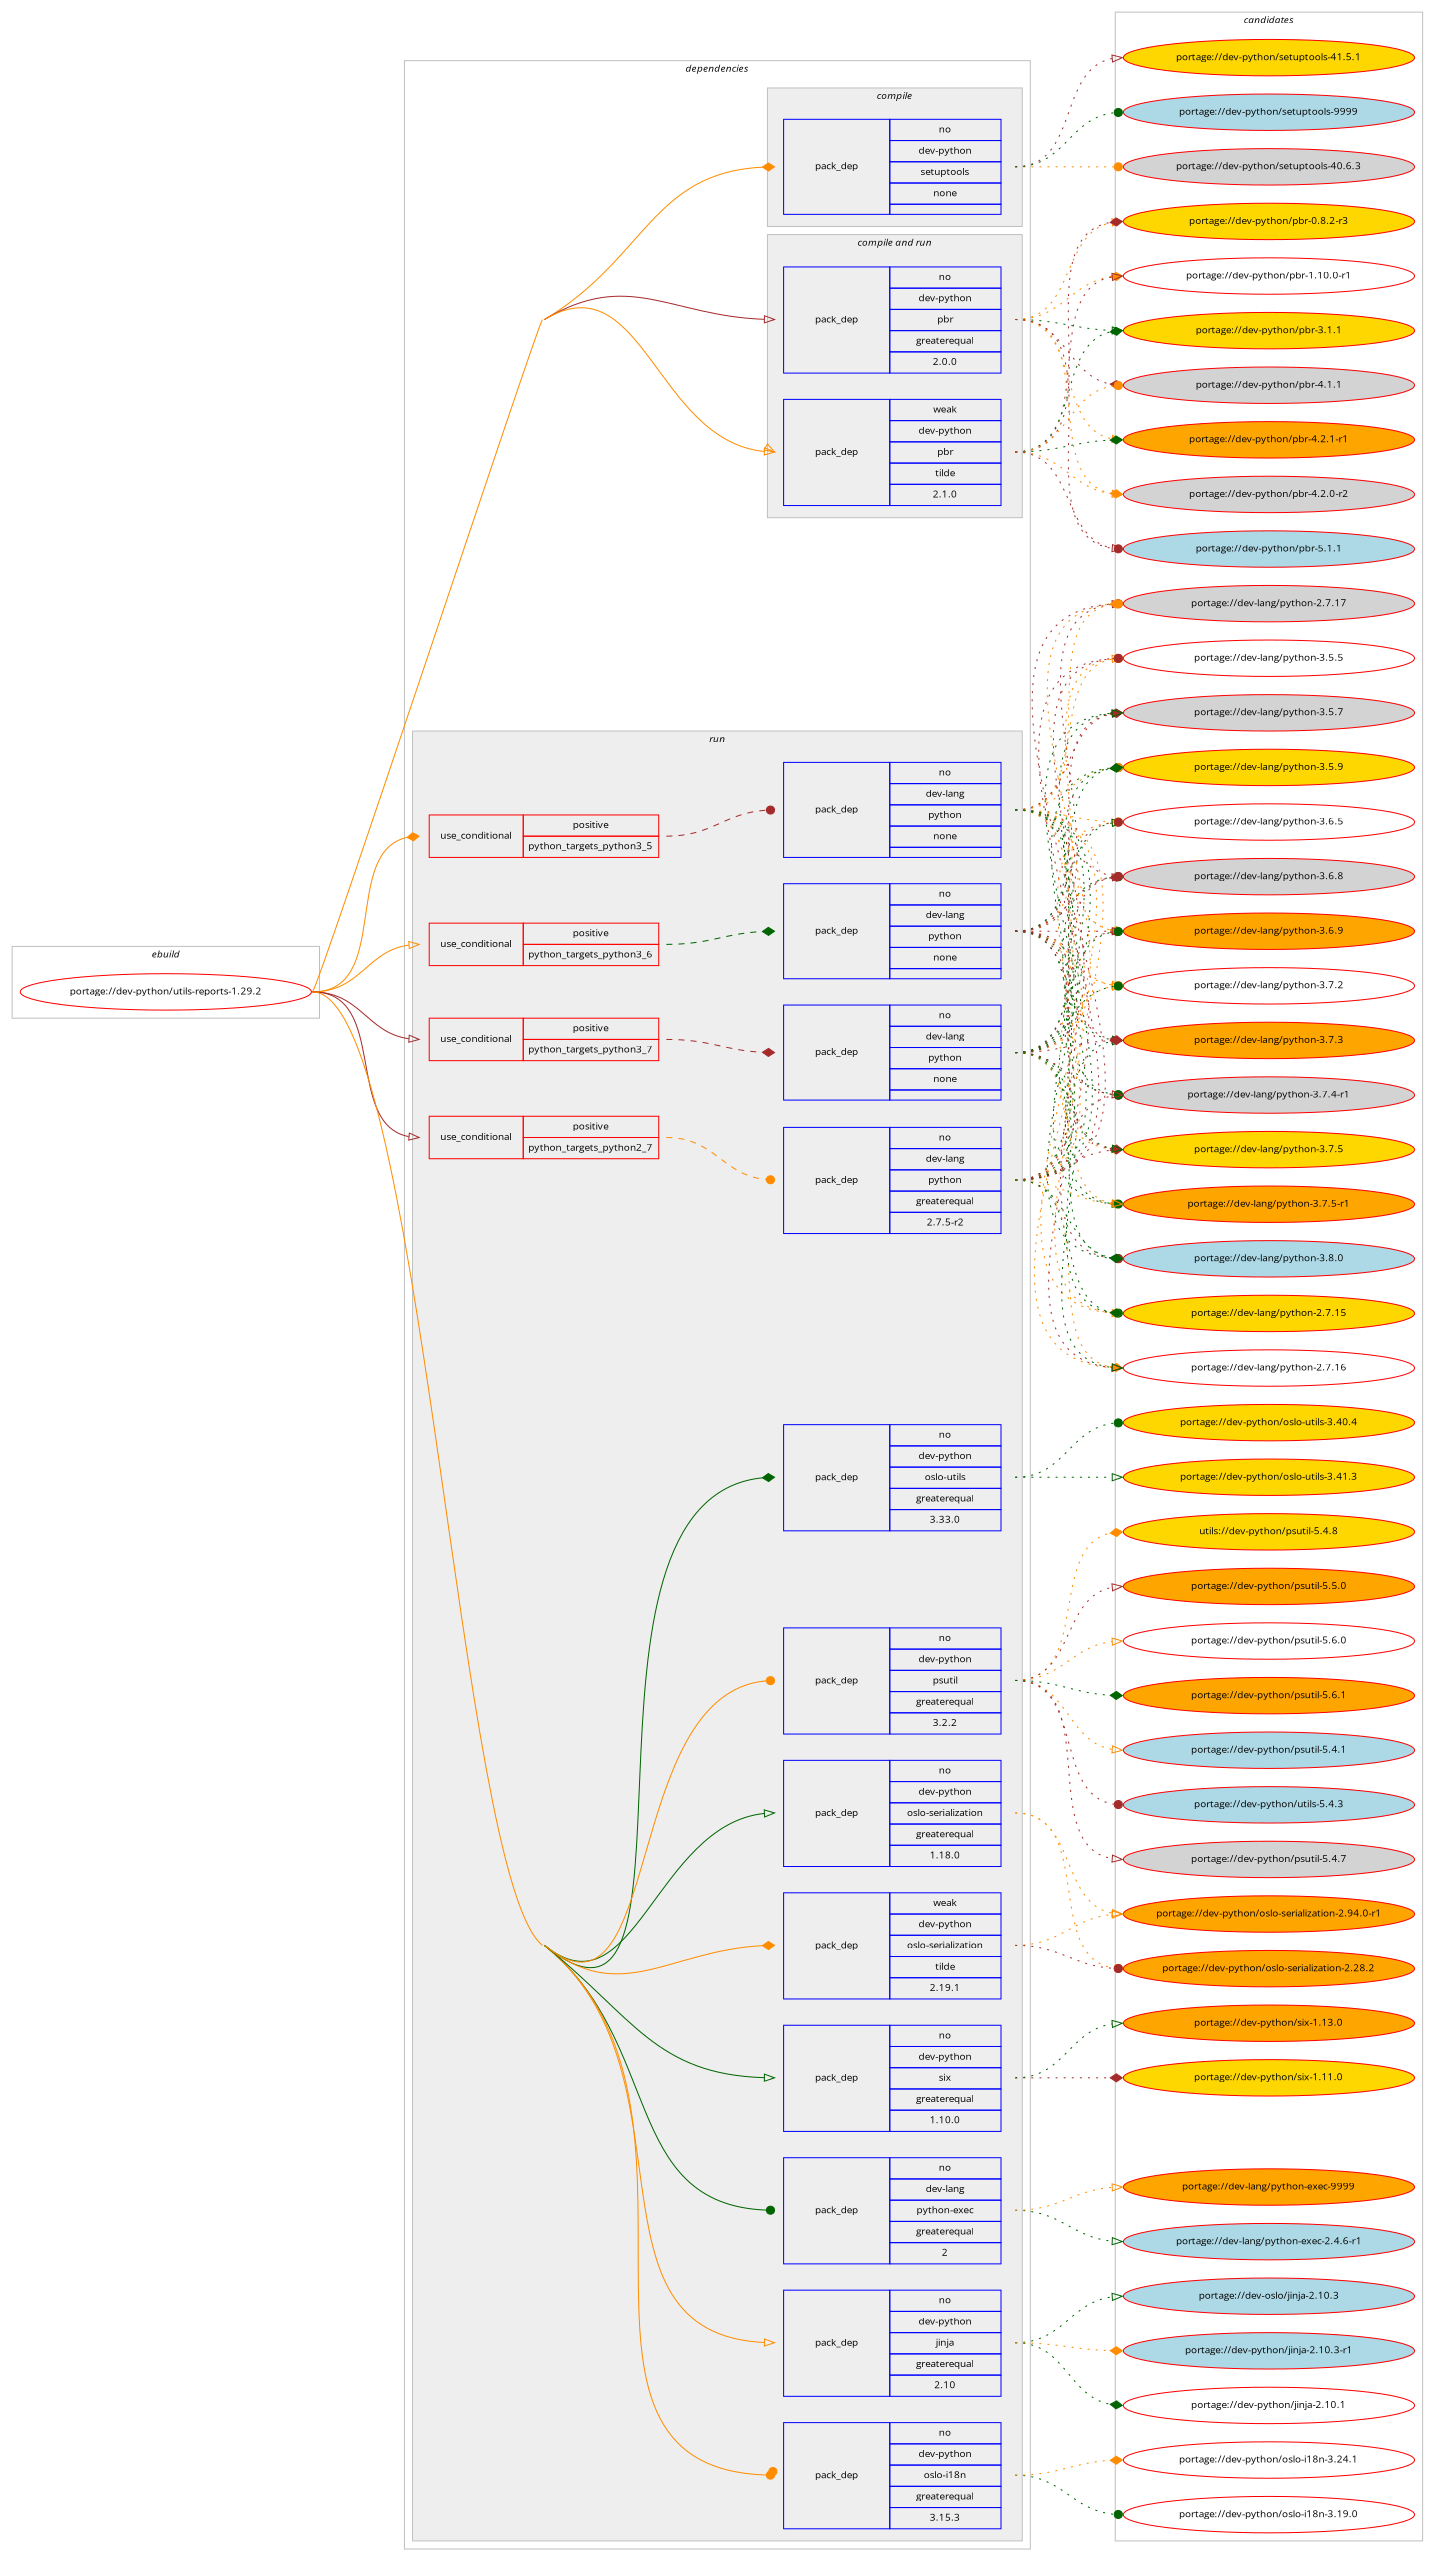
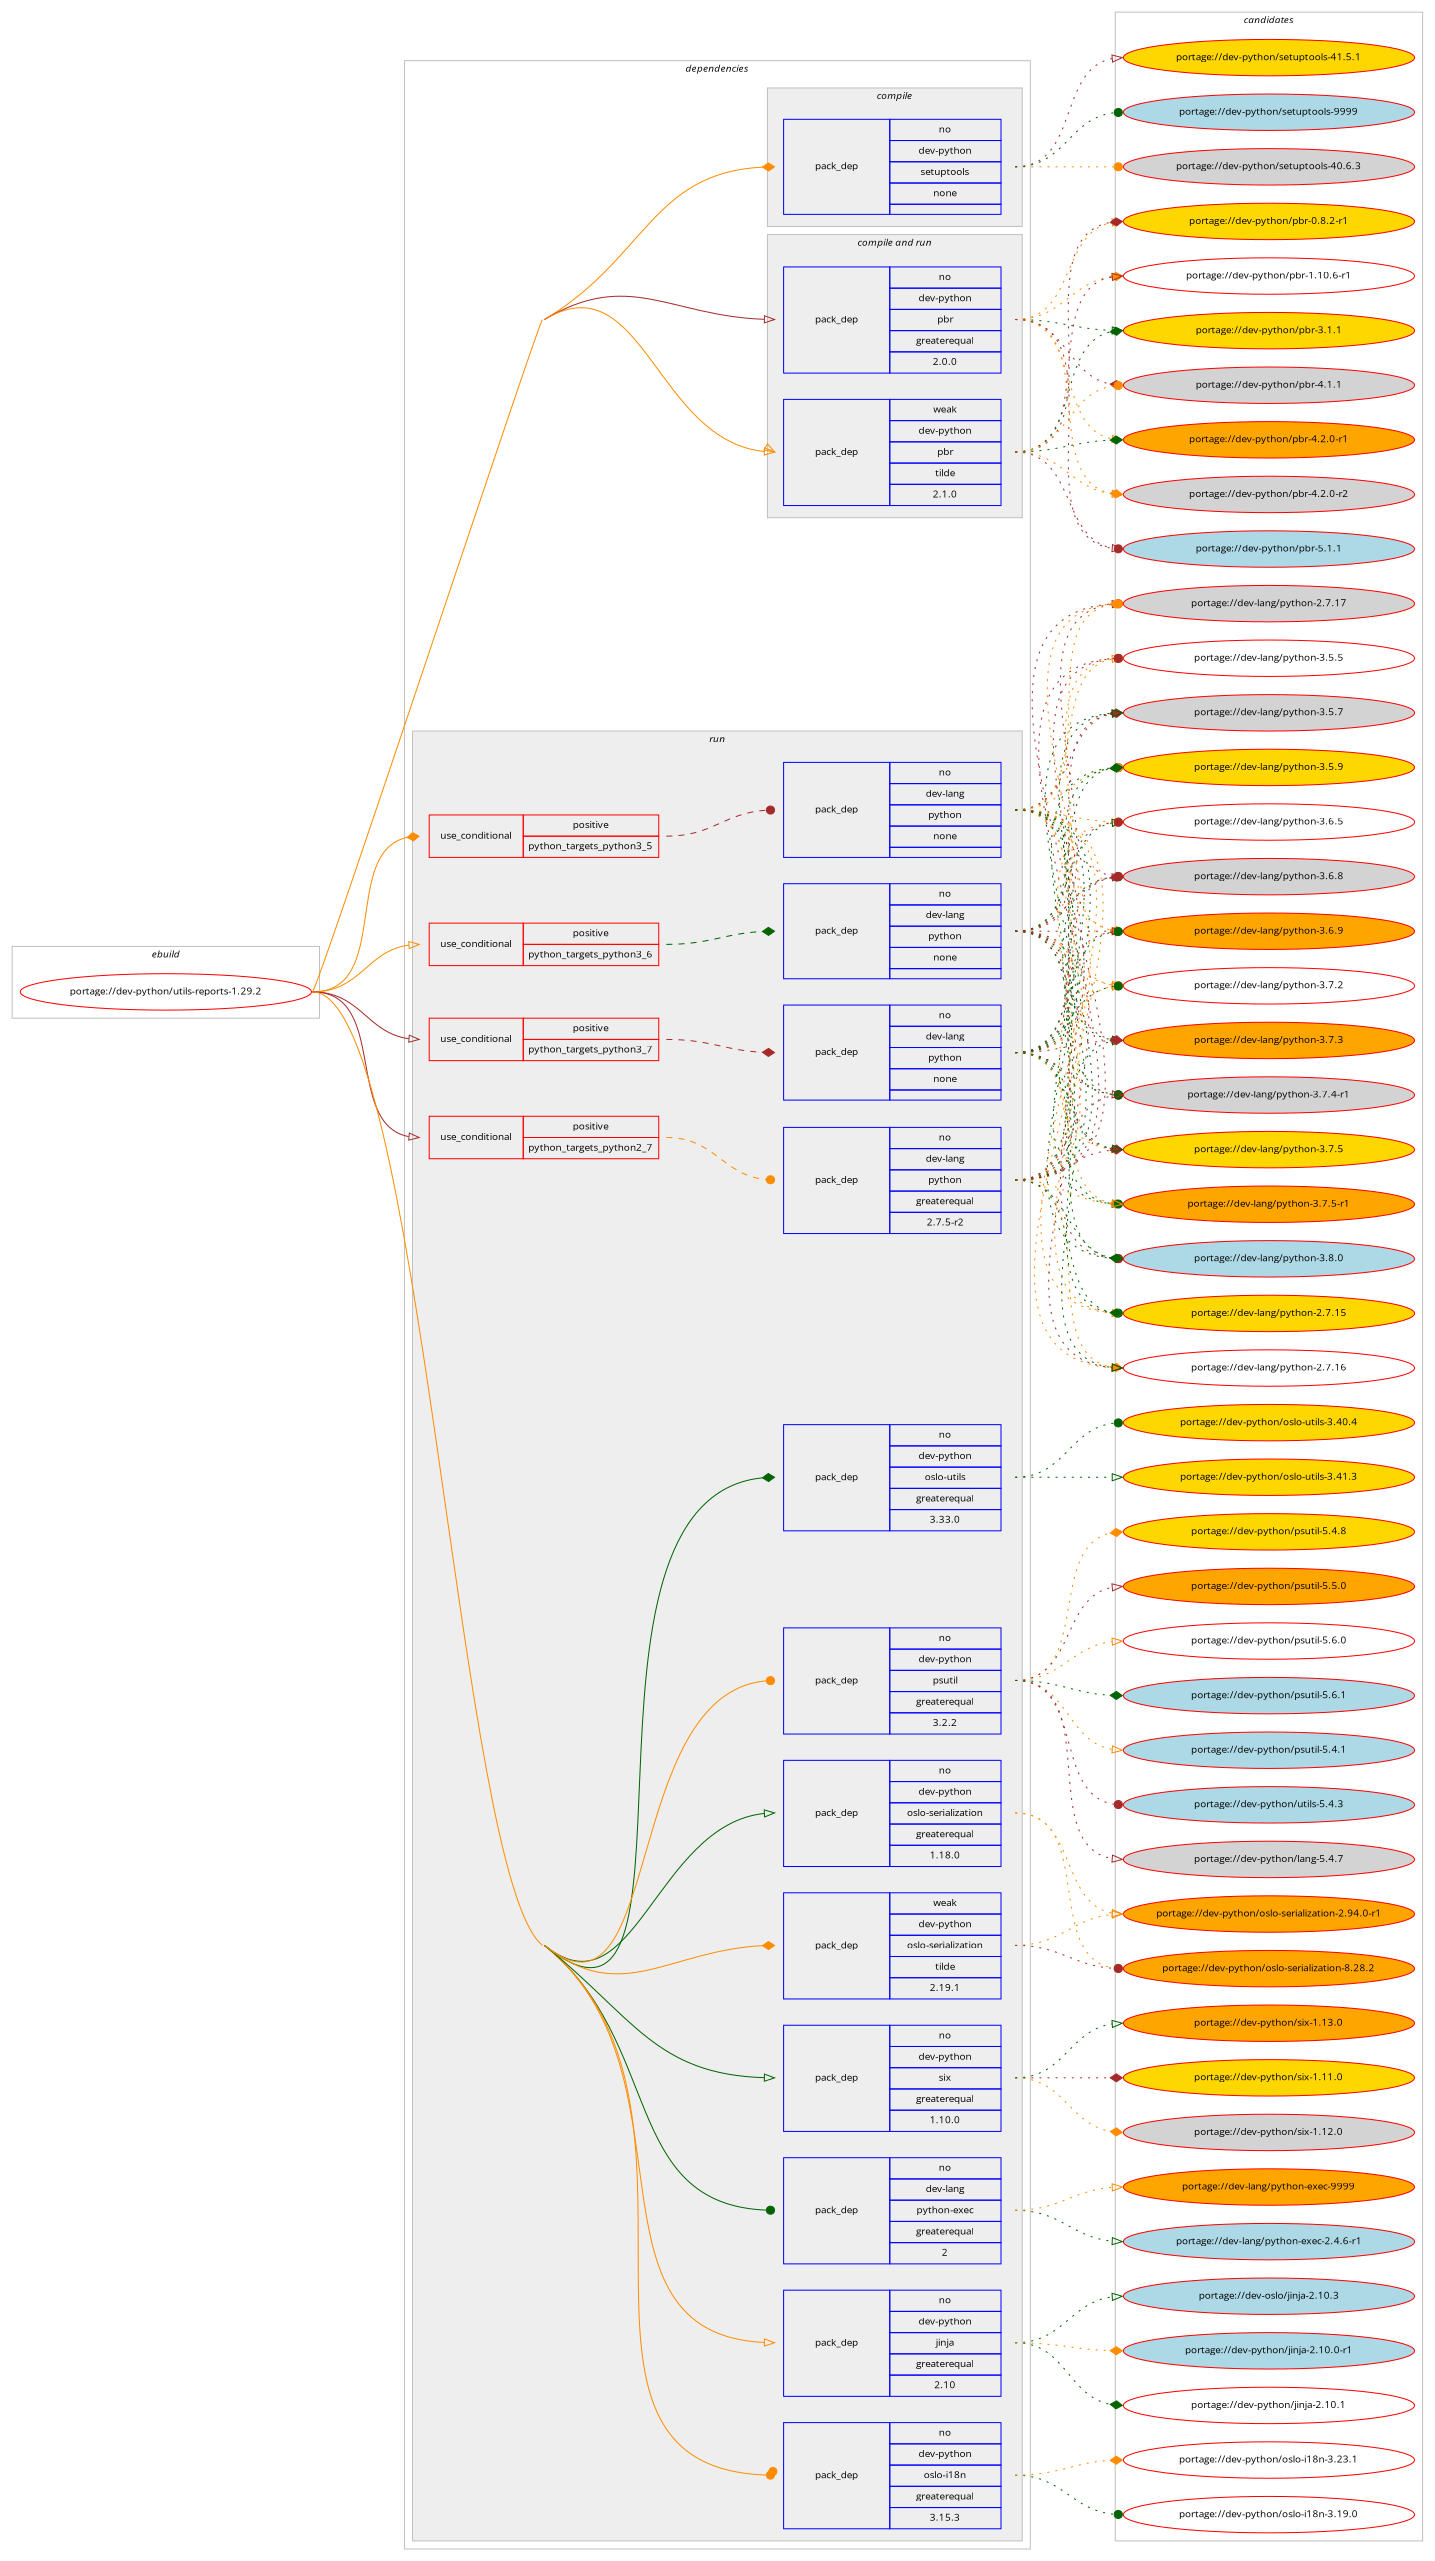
node "portage://dev-python/pbr-0.8.2-r3": label "portage://dev-python/pbr-0.8.2-r3" -> "portage://dev-python/pbr-0.8.2-r1"
node "portage://dev-python/pbr-1.10.0-r1": label "portage://dev-python/pbr-1.10.0-r1" -> "portage://dev-python/pbr-1.10.6-r1"
node "portage://dev-python/pbr-4.2.1-r1": label "portage://dev-python/pbr-4.2.1-r1" -> "portage://dev-python/pbr-4.2.0-r1"
node "utils://dev-python/psutil-5.4.8": label "utils://dev-python/psutil-5.4.8" -> "portage://dev-python/psutil-5.4.8"
node "portage://dev-python/psutil-5.6.1": fillcolor orange -> lightblue
node "portage://dev-python/psutil-5.4.7": label "portage://dev-python/psutil-5.4.7" -> "portage://dev-python/lang-5.4.7"
node "portage://dev-python/oslo-serialization-2.28.2": label "portage://dev-python/oslo-serialization-2.28.2" -> "portage://dev-python/oslo-serialization-8.28.2"
node "portage://dev-python/six-1.12.0": added
node "portage://dev-python/jinja-2.10.3-r1": label "portage://dev-python/jinja-2.10.3-r1" -> "portage://dev-python/jinja-2.10.0-r1"
node "portage://dev-python/oslo-i18n-3.24.1": label "portage://dev-python/oslo-i18n-3.24.1" -> "portage://dev-python/oslo-i18n-3.23.1"
